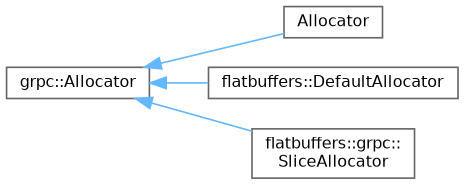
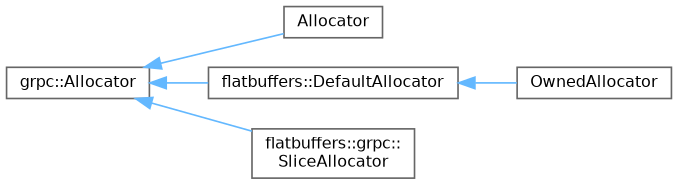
node "OwnedAllocator": added
